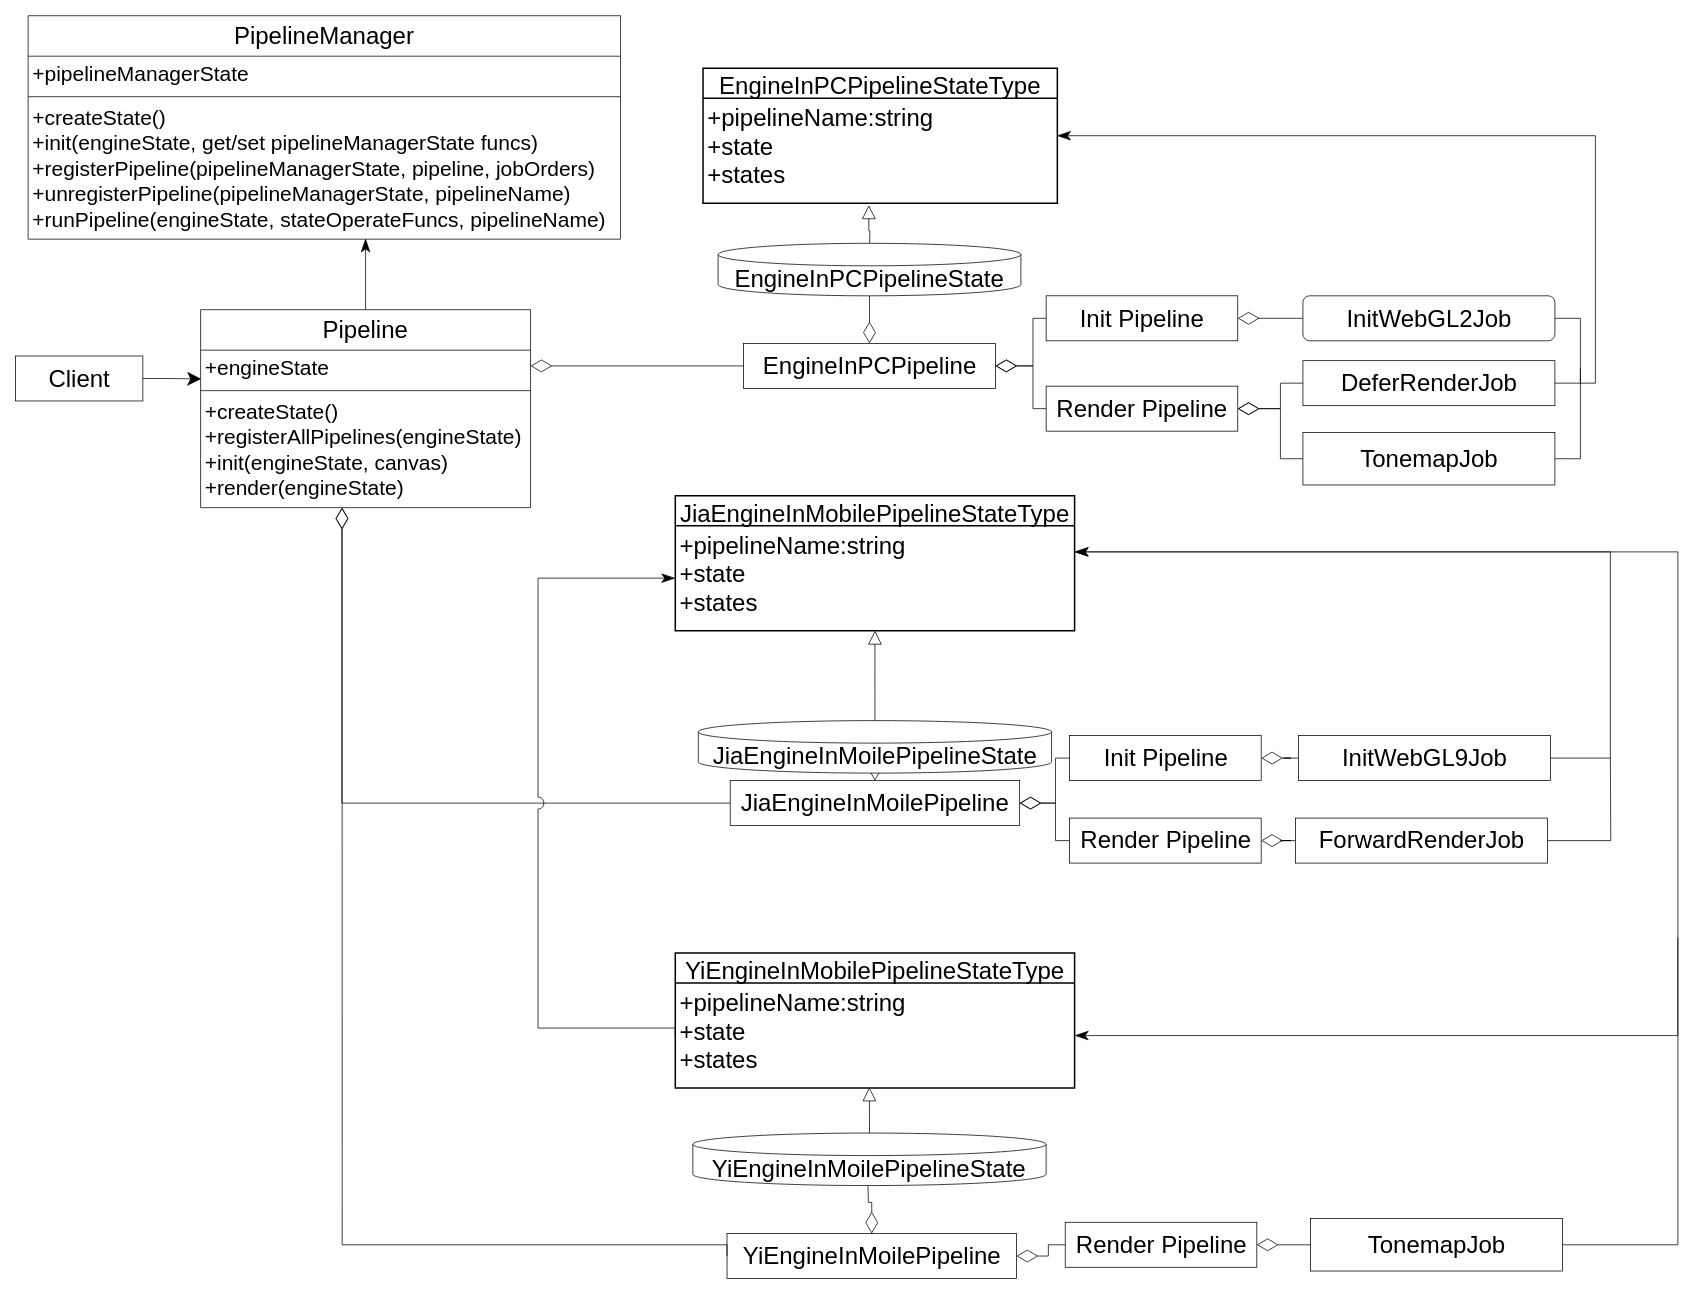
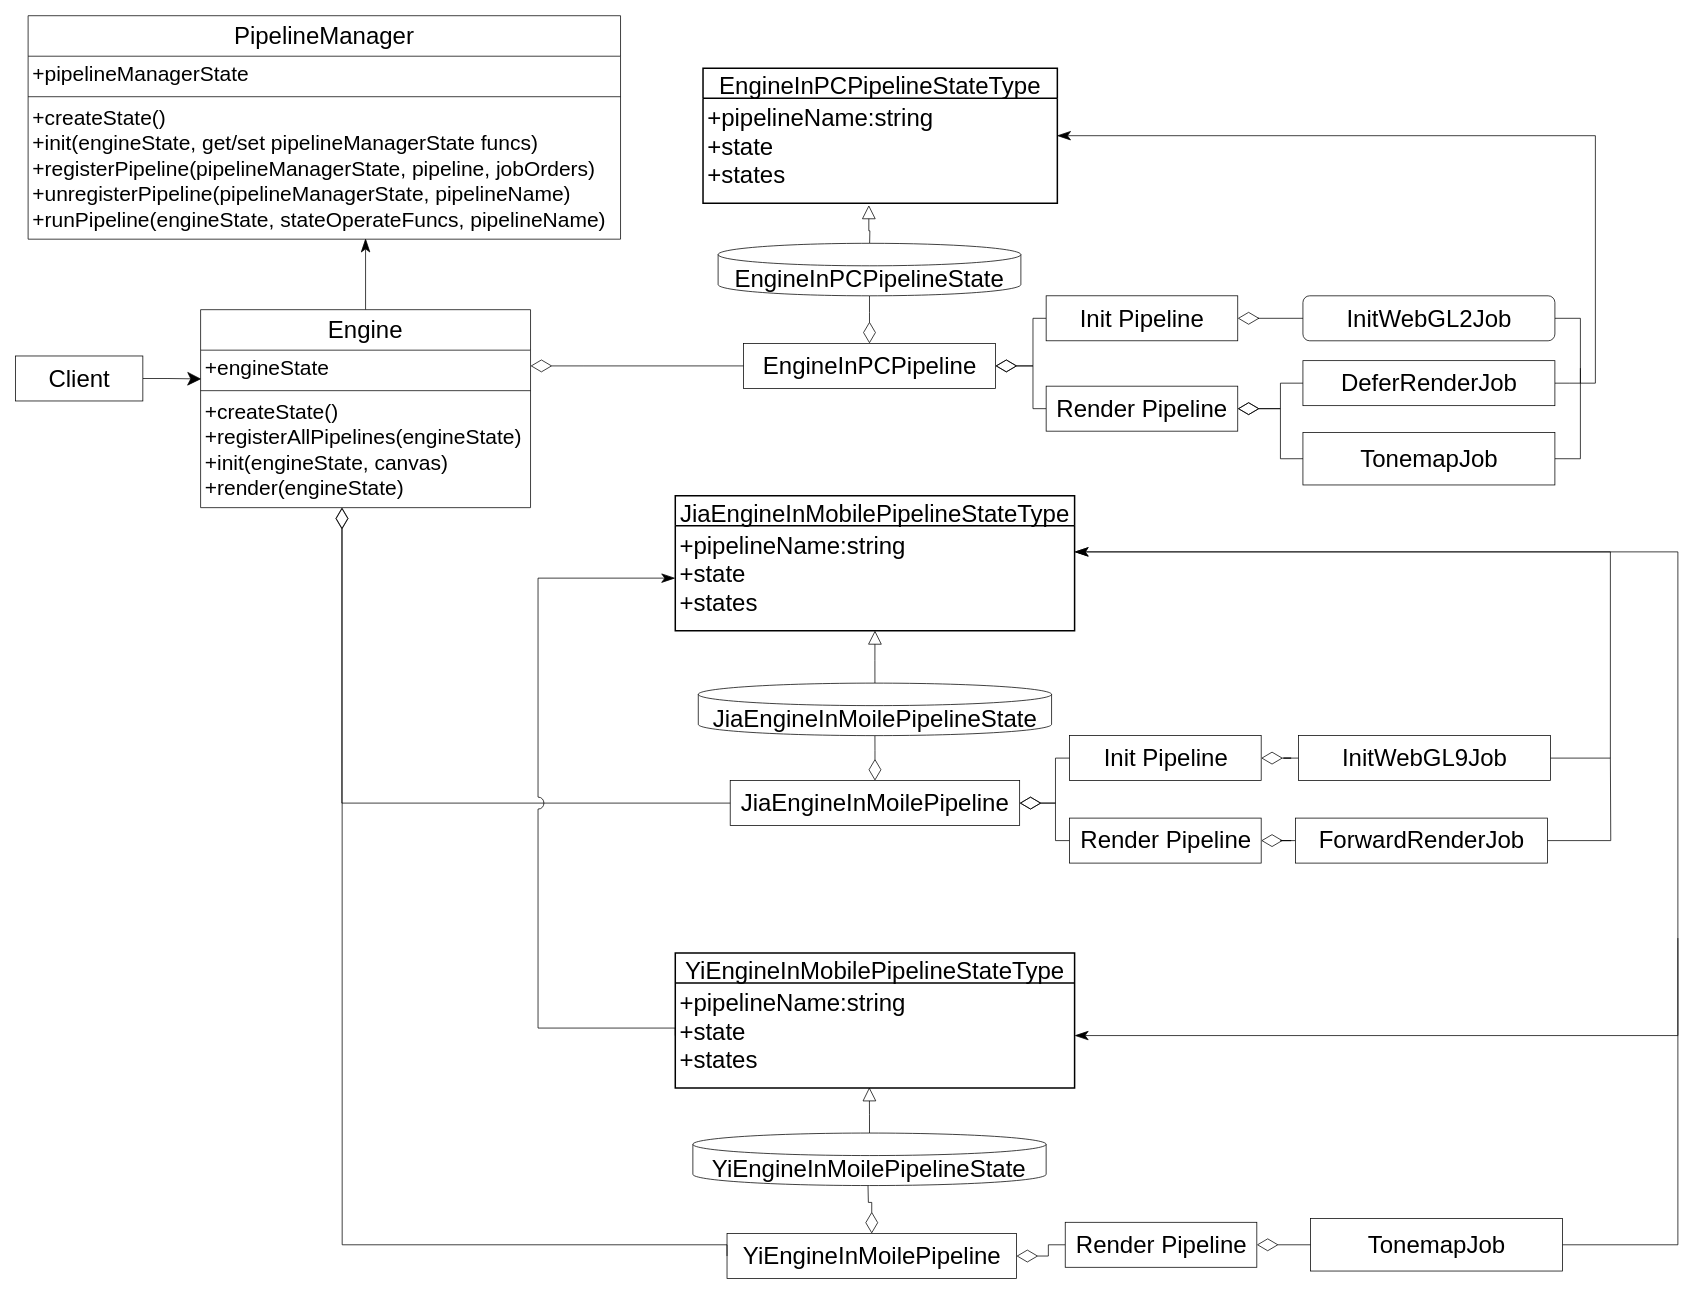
node "Pipeline": label "Pipeline" -> "Engine"
node "JiaEngineInMoilePipelineState": moved (875, 747) -> (875, 709)
